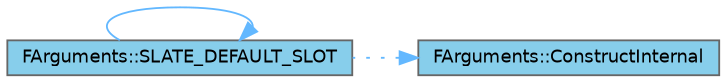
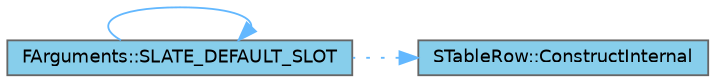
node "FArguments::ConstructInternal": label "FArguments::ConstructInternal" -> "STableRow::ConstructInternal"
